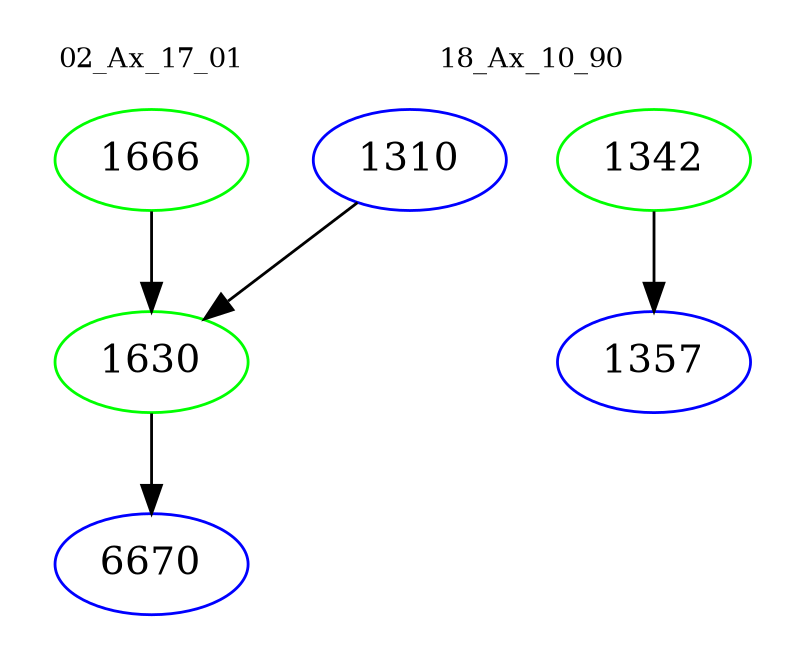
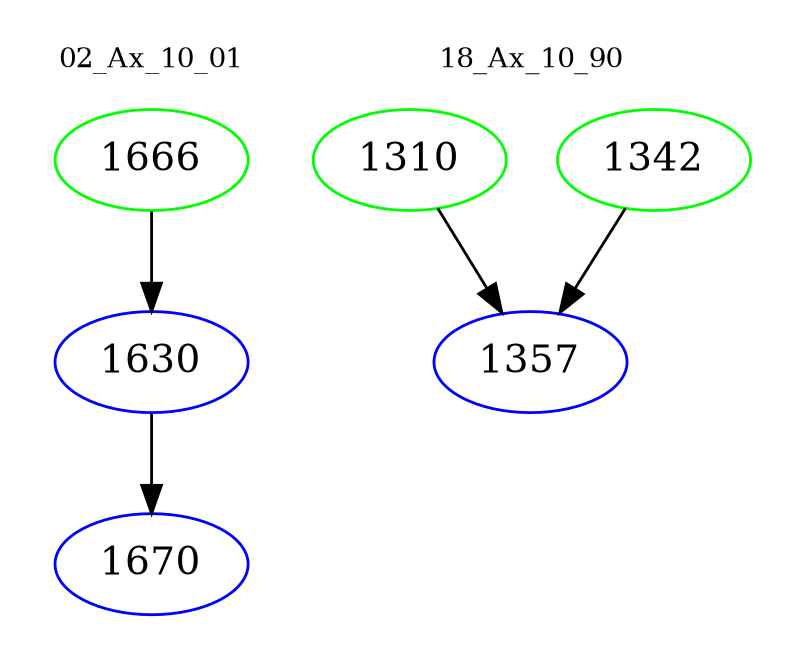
cluster "02_Ax_17_01": label "02_Ax_17_01" -> "02_Ax_10_01"
node "1310": color blue -> green
edge "1310" -> "1630": now "1310" -> "1357"
node "1630": color green -> blue
node "6670": label "6670" -> "1670"
